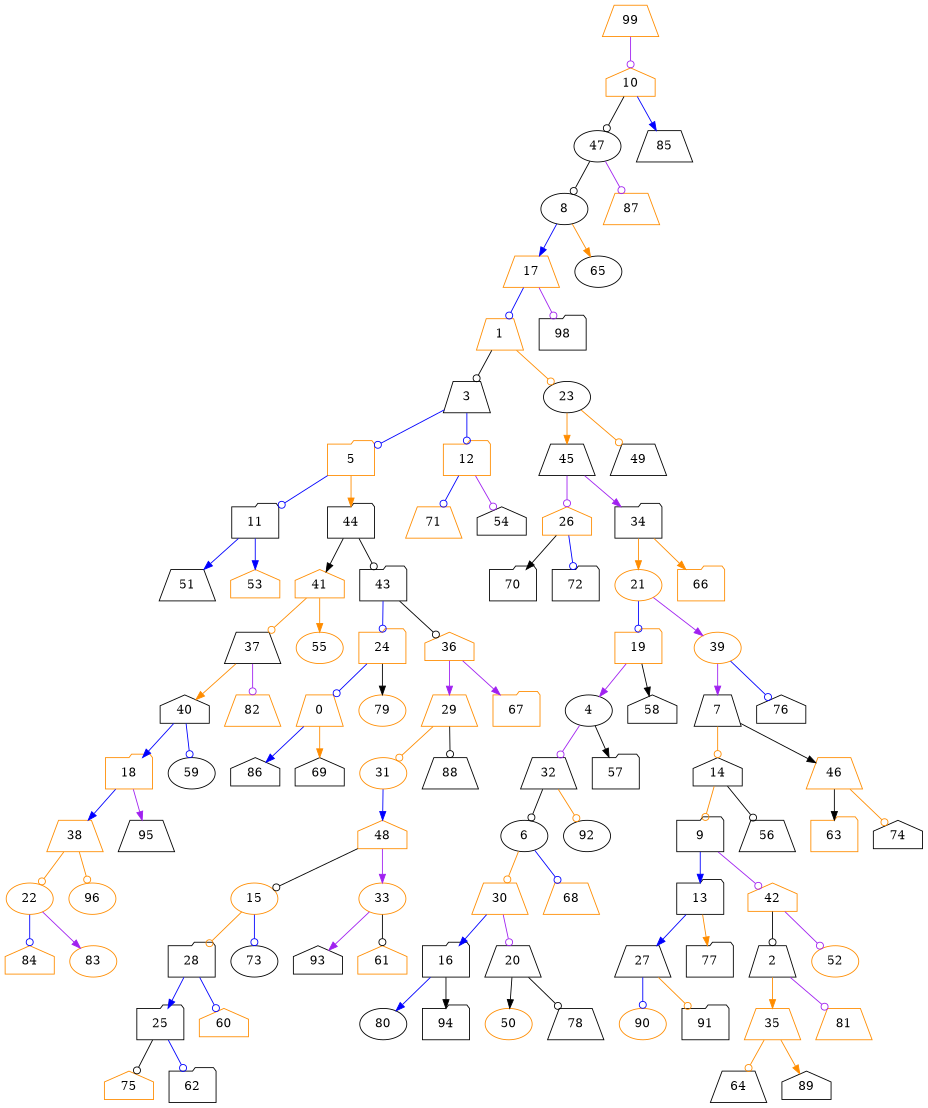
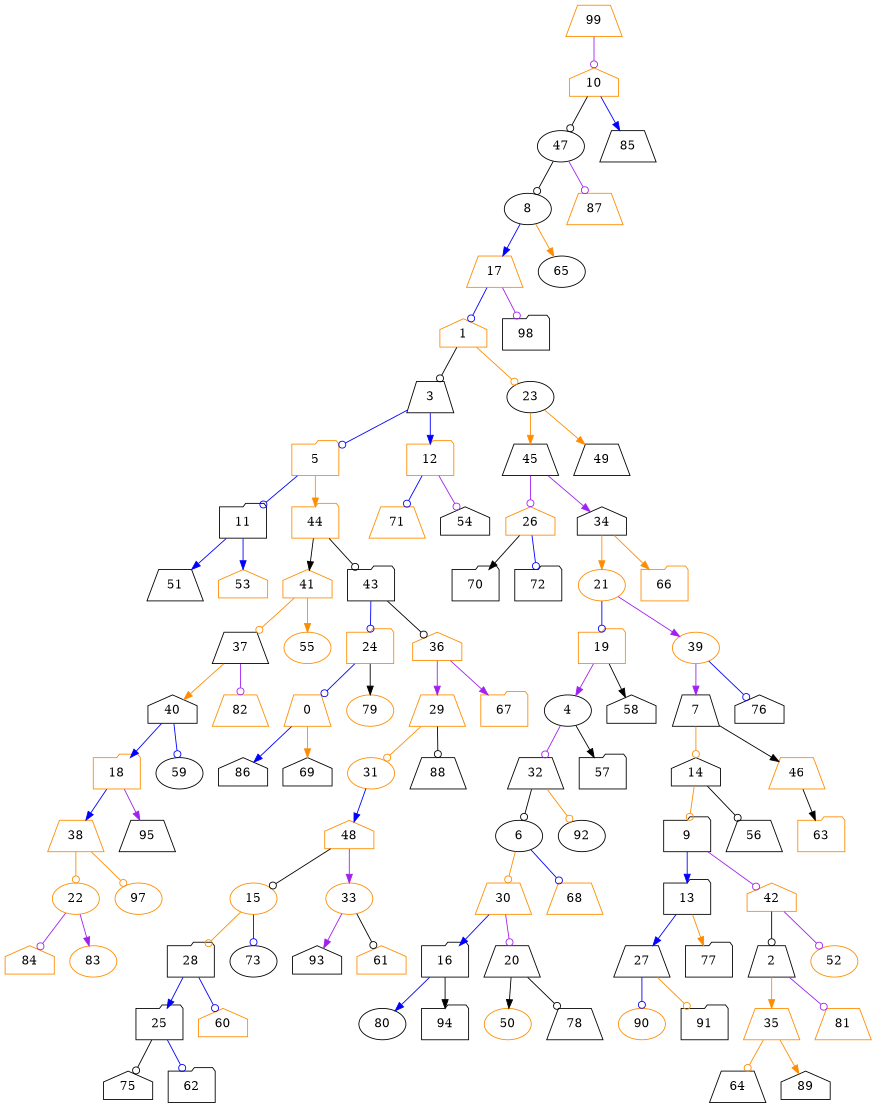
node "1": shape trapezium -> house
edge "3" -> "12": arrowhead odot -> normal
edge "23" -> "49": arrowhead odot -> normal
node "44": color black -> darkorange
node "34": shape folder -> house
node "74": removed
node "96": label "96" -> "97"
edge "22" -> "84": color blue -> purple
node "75": color darkorange -> black
